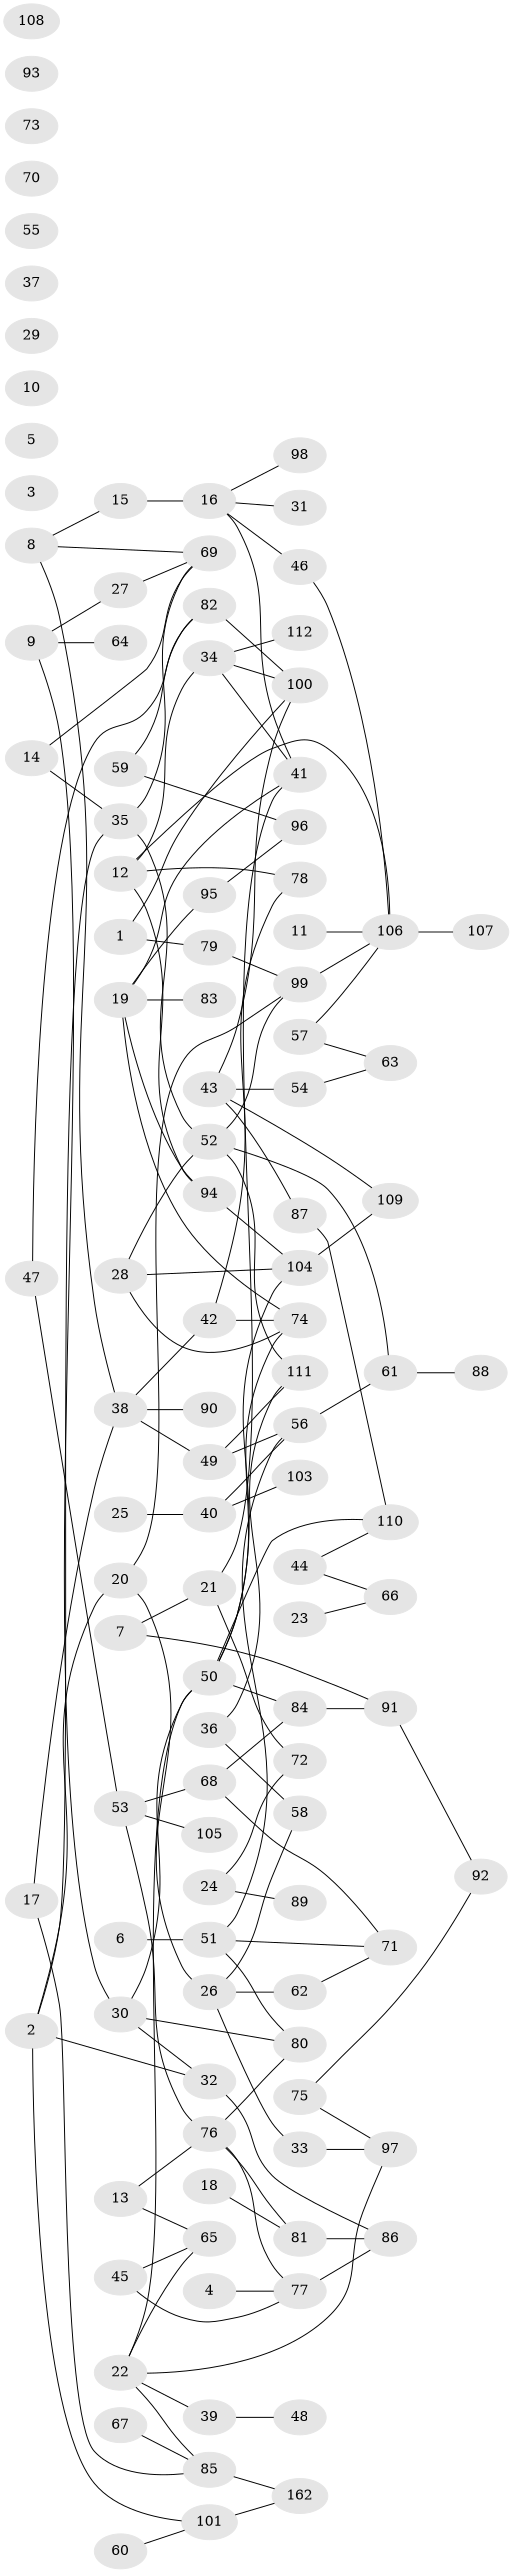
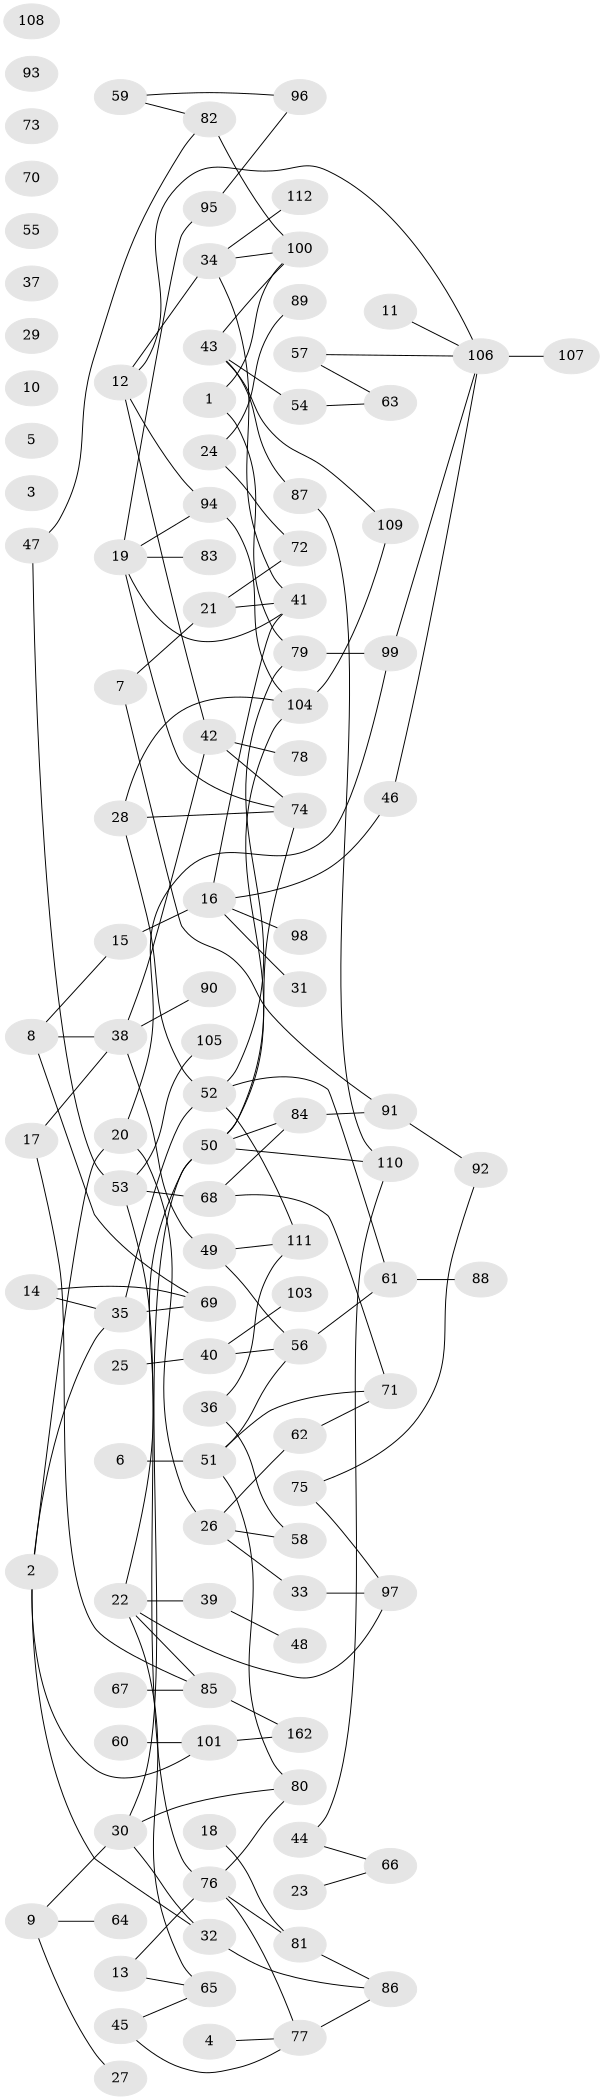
edge "69" -- "27": removed
edge "12" -- "78": now "12" -- "42"
edge "99" -- "52": now "79" -- "52"
